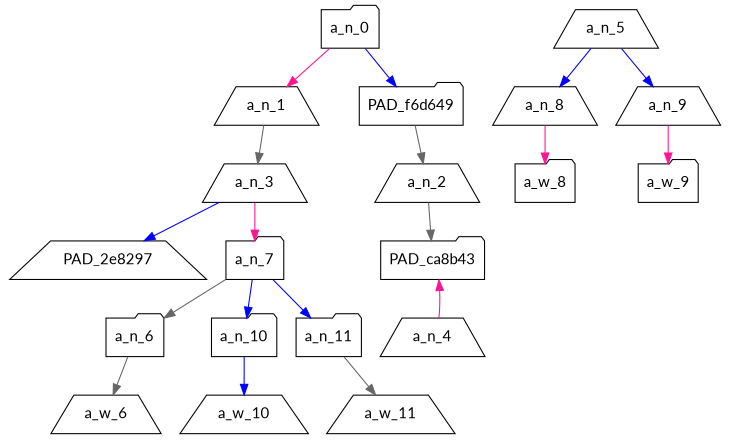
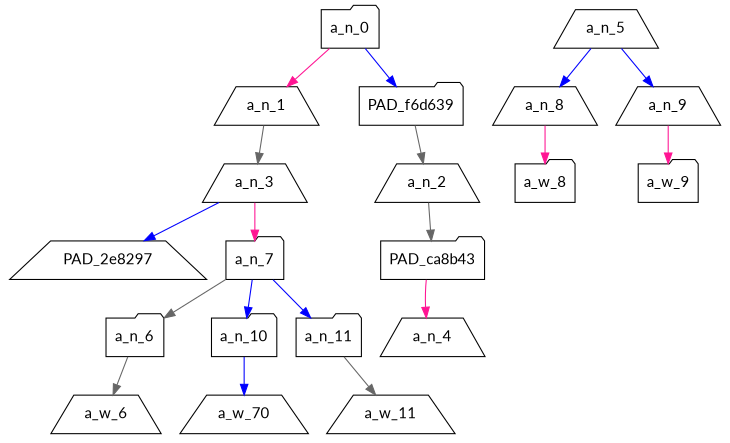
node "PAD_f6d649": label "PAD_f6d649" -> "PAD_f6d639"
edge "a_n_4" -> "PAD_ca8b43": reversed
node "a_w_10": label "a_w_10" -> "a_w_70"
